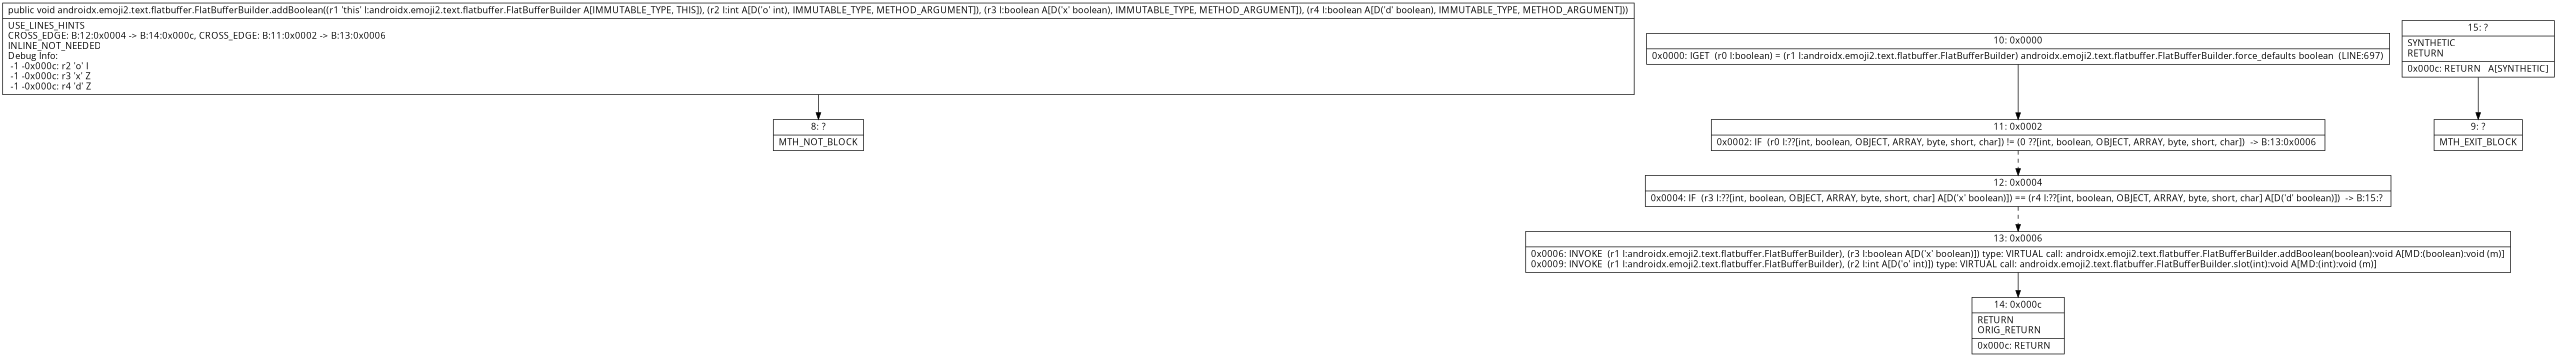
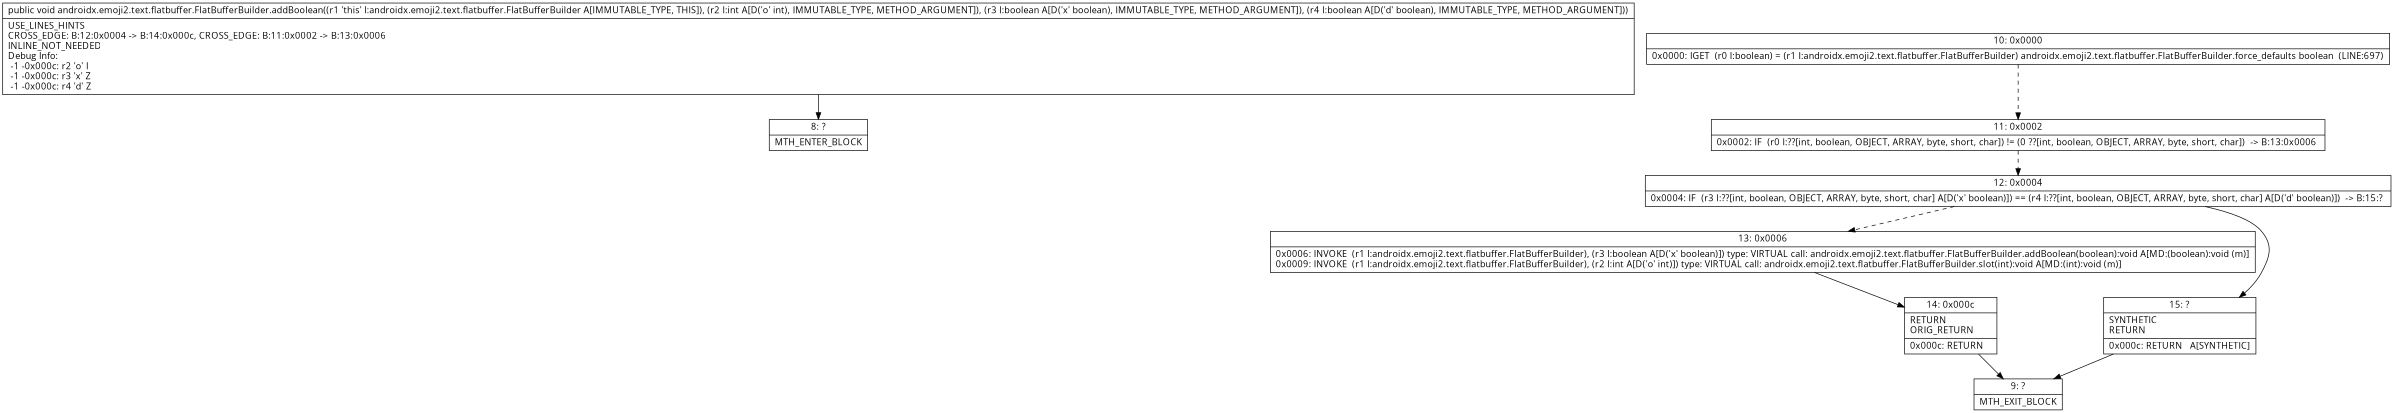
edge "10: 0x0000" -> "11: 0x0002": style solid -> dashed
node "8: ?": text "MTH_NOT_BLOCK" -> "MTH_ENTER_BLOCK"
edge "12: 0x0004" -> "15: ?": added
edge "14: 0x000c" -> "9: ?": added
